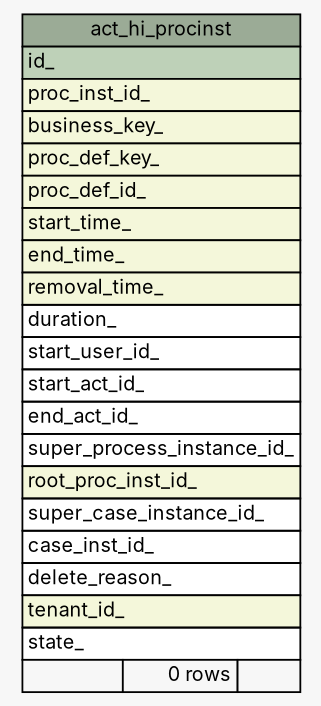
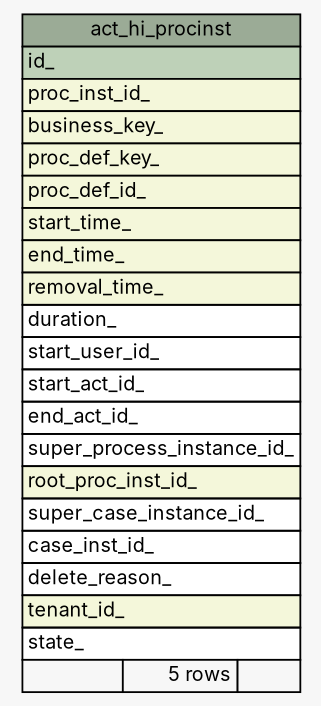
node "act_hi_procinst": text "0 rows" -> "5 rows"
